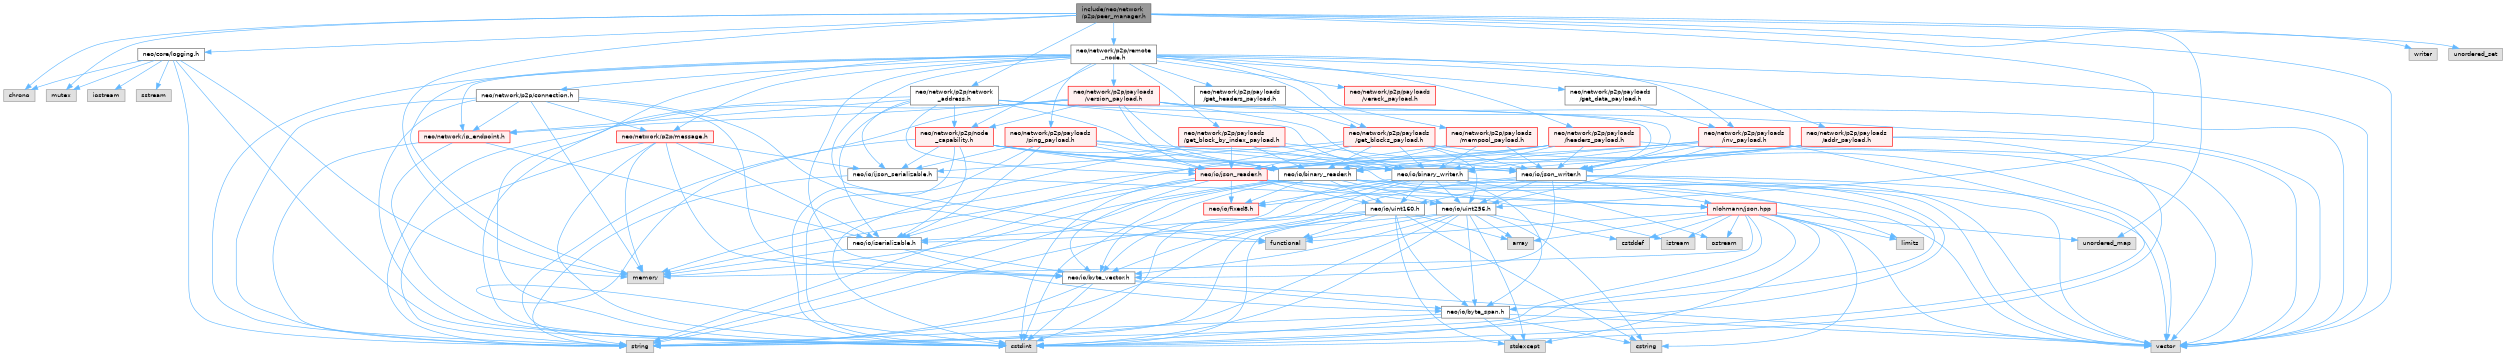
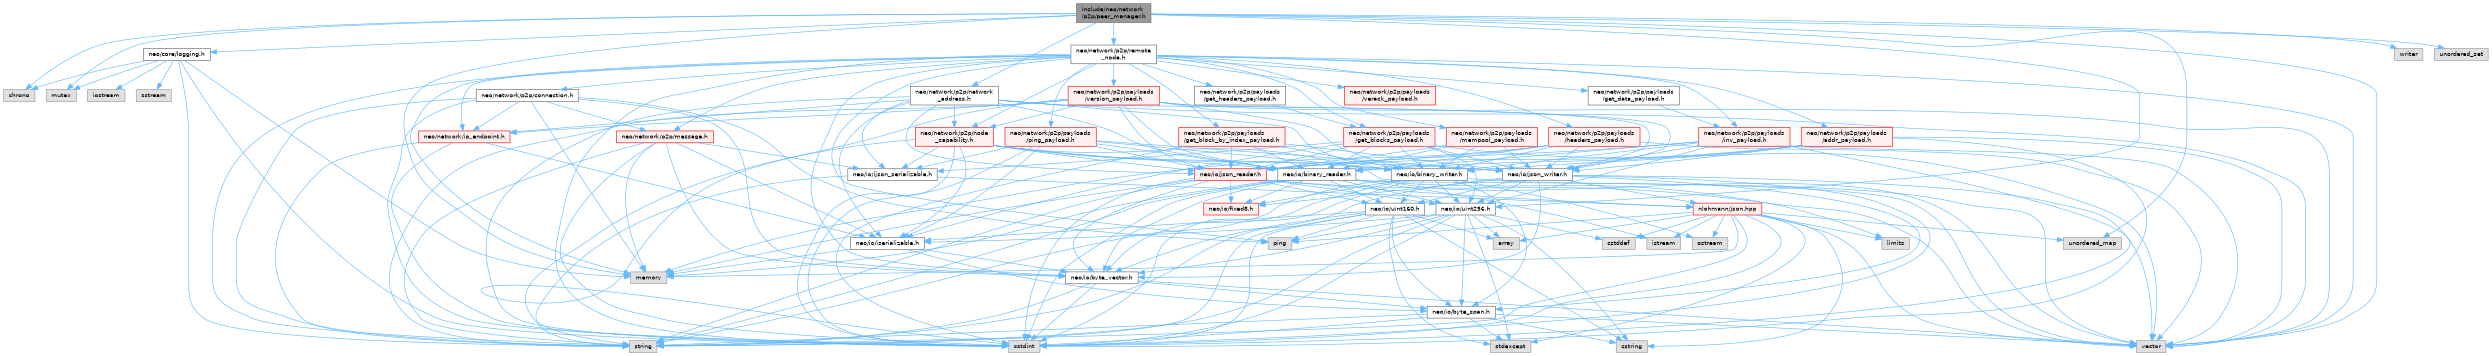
node "functional": label "functional" -> "ping"
